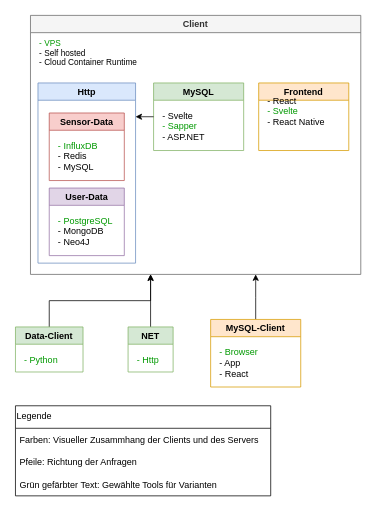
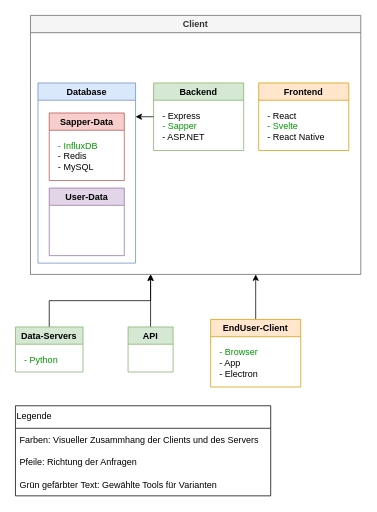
node "- VPS - Self hosted - Cloud Container Runtime": removed
node "Http": label "Http" -> "Database"
node "MySQL": label "MySQL" -> "Backend"
node "- React - Svelte - React Native": moved (303, 109) -> (303, 124)
node "Sensor-Data": label "Sensor-Data" -> "Sapper-Data"
node "- Svelte - Sapper - ASP.NET": label "- Svelte - Sapper - ASP.NET" -> "- Express - Sapper - ASP.NET"
node "- PostgreSQL - MongoDB - Neo4J": removed
node "MySQL-Client": label "MySQL-Client" -> "EndUser-Client"
node "Data-Client": label "Data-Client" -> "Data-Servers"
node "NET": label "NET" -> "API"
node "- Http": removed
node "- Browser - App - React": label "- Browser - App - React" -> "- Browser - App - Electron"
